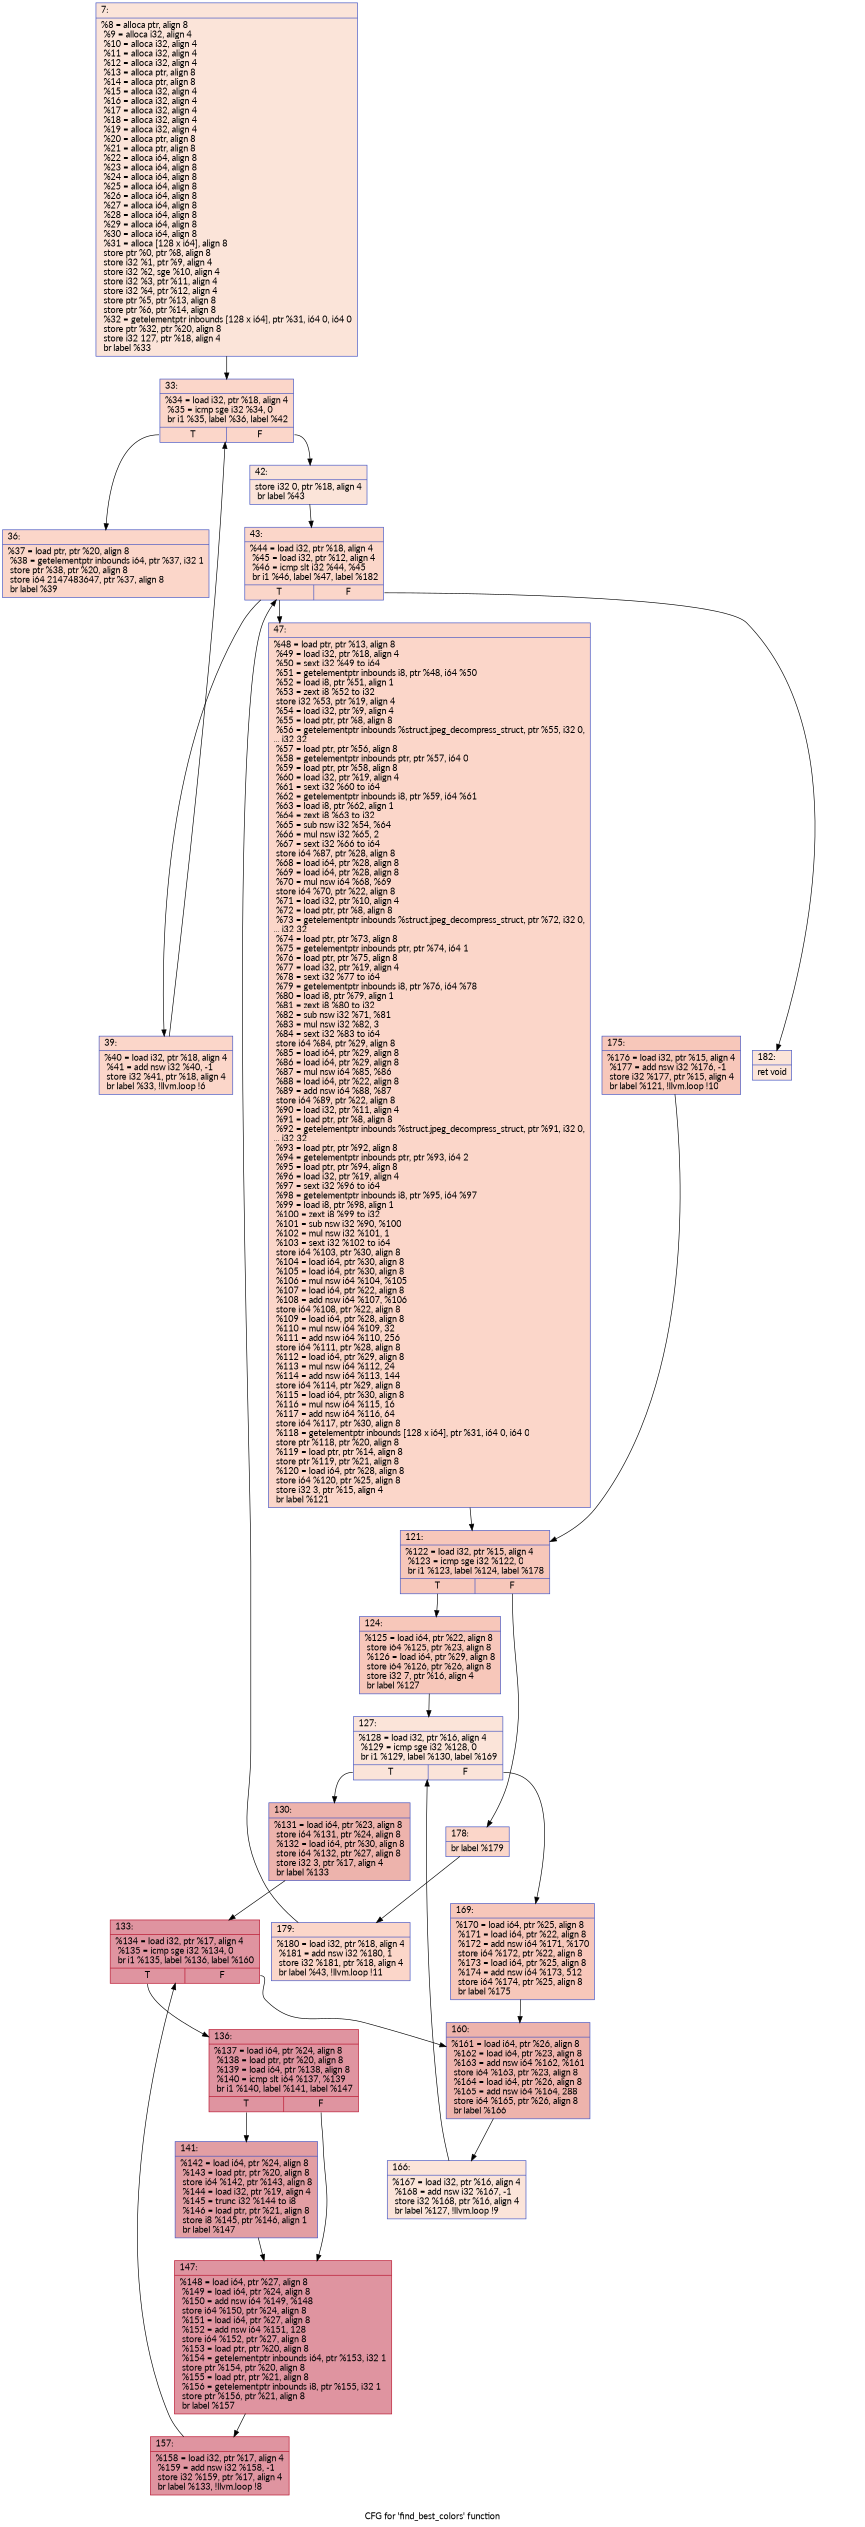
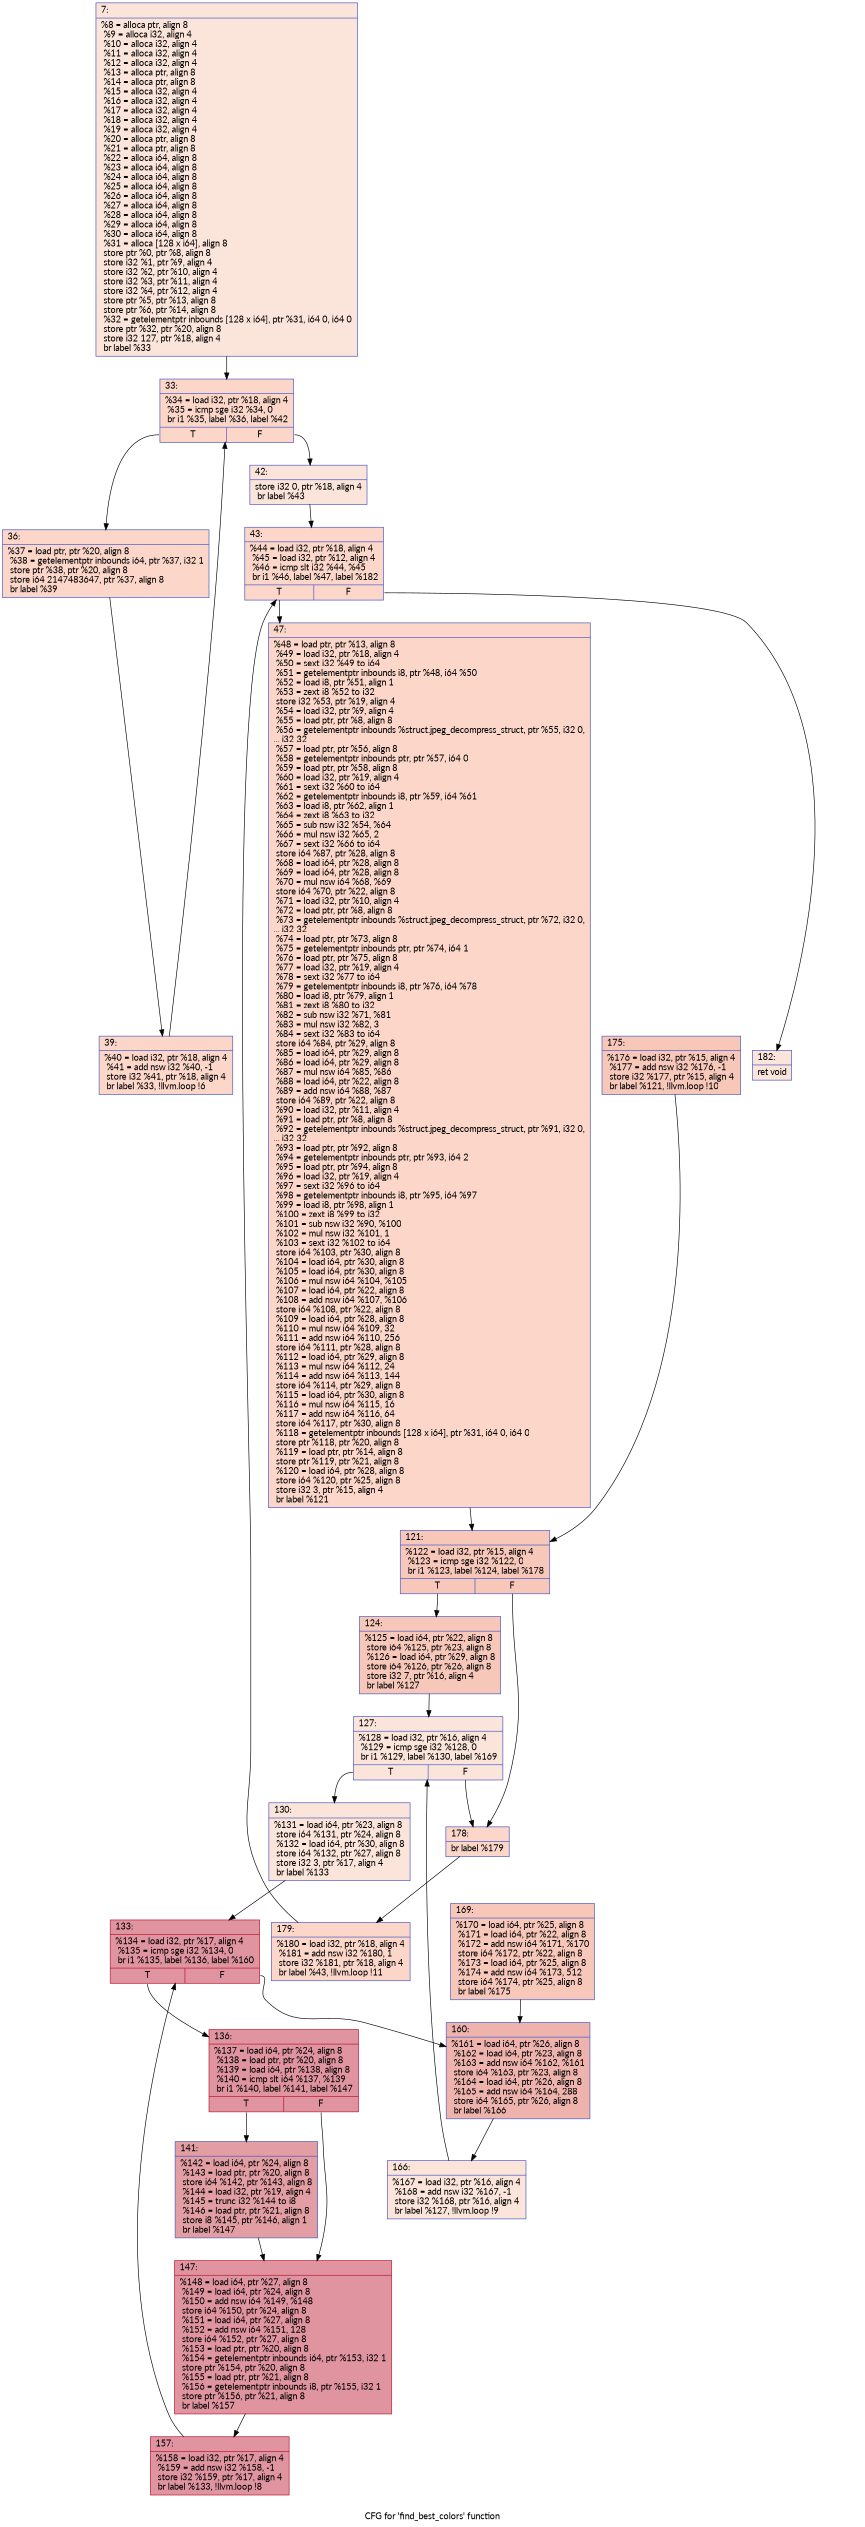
node "7:": text "store i32 %2, sge %10, align 4" -> "store i32 %2, ptr %10, align 4"
edge "43:" -> "39:": now "36:" -> "39:"
edge "127:" -> "169:": now "127:" -> "178:"
node "130:": fillcolor #d6524470 -> #f5c1a970
